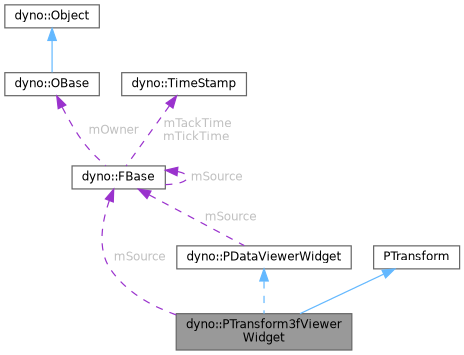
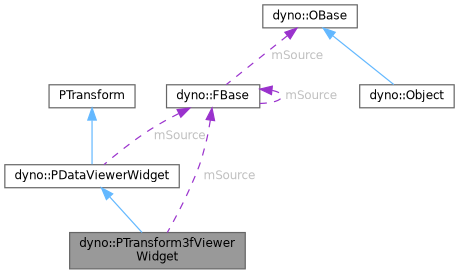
edge "dyno::OBase" -> "dyno::Object": reversed
node "dyno::TimeStamp": removed
edge "dyno::FBase" -> "dyno::OBase": label " mOwner" -> " mSource"
edge "dyno::PTransform3fViewer Widget" -> "PTransform": now "dyno::PDataViewerWidget" -> "PTransform"
edge "dyno::PTransform3fViewer Widget" -> "dyno::PDataViewerWidget": style dashed -> solid
